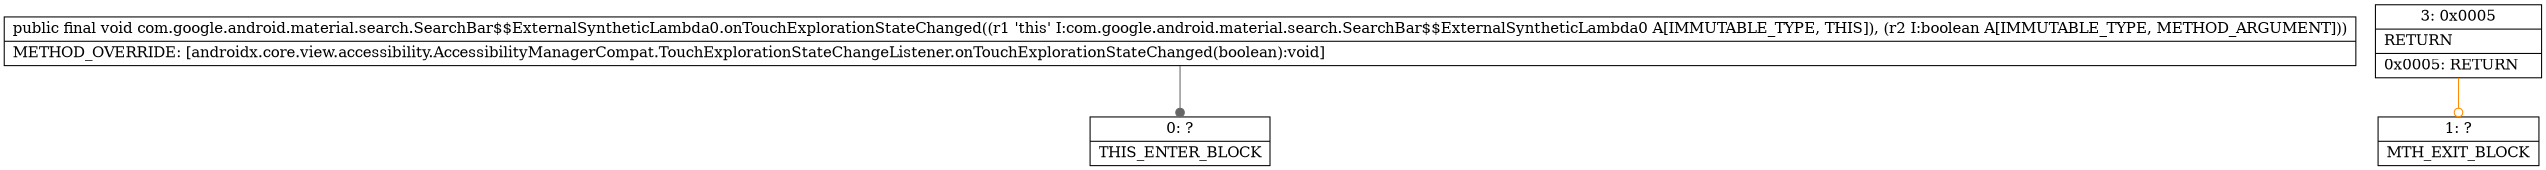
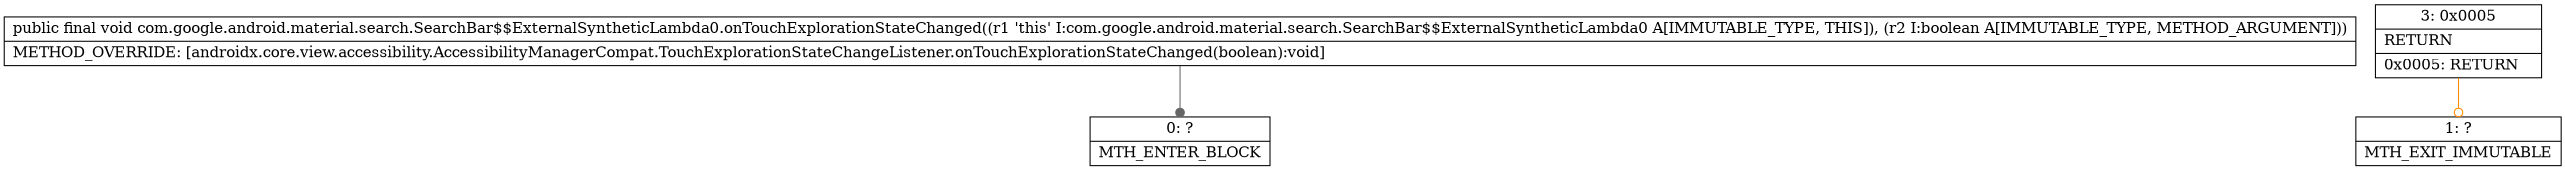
node "0: ?": text "THIS_ENTER_BLOCK" -> "MTH_ENTER_BLOCK"
node "1: ?": text "MTH_EXIT_BLOCK" -> "MTH_EXIT_IMMUTABLE"
